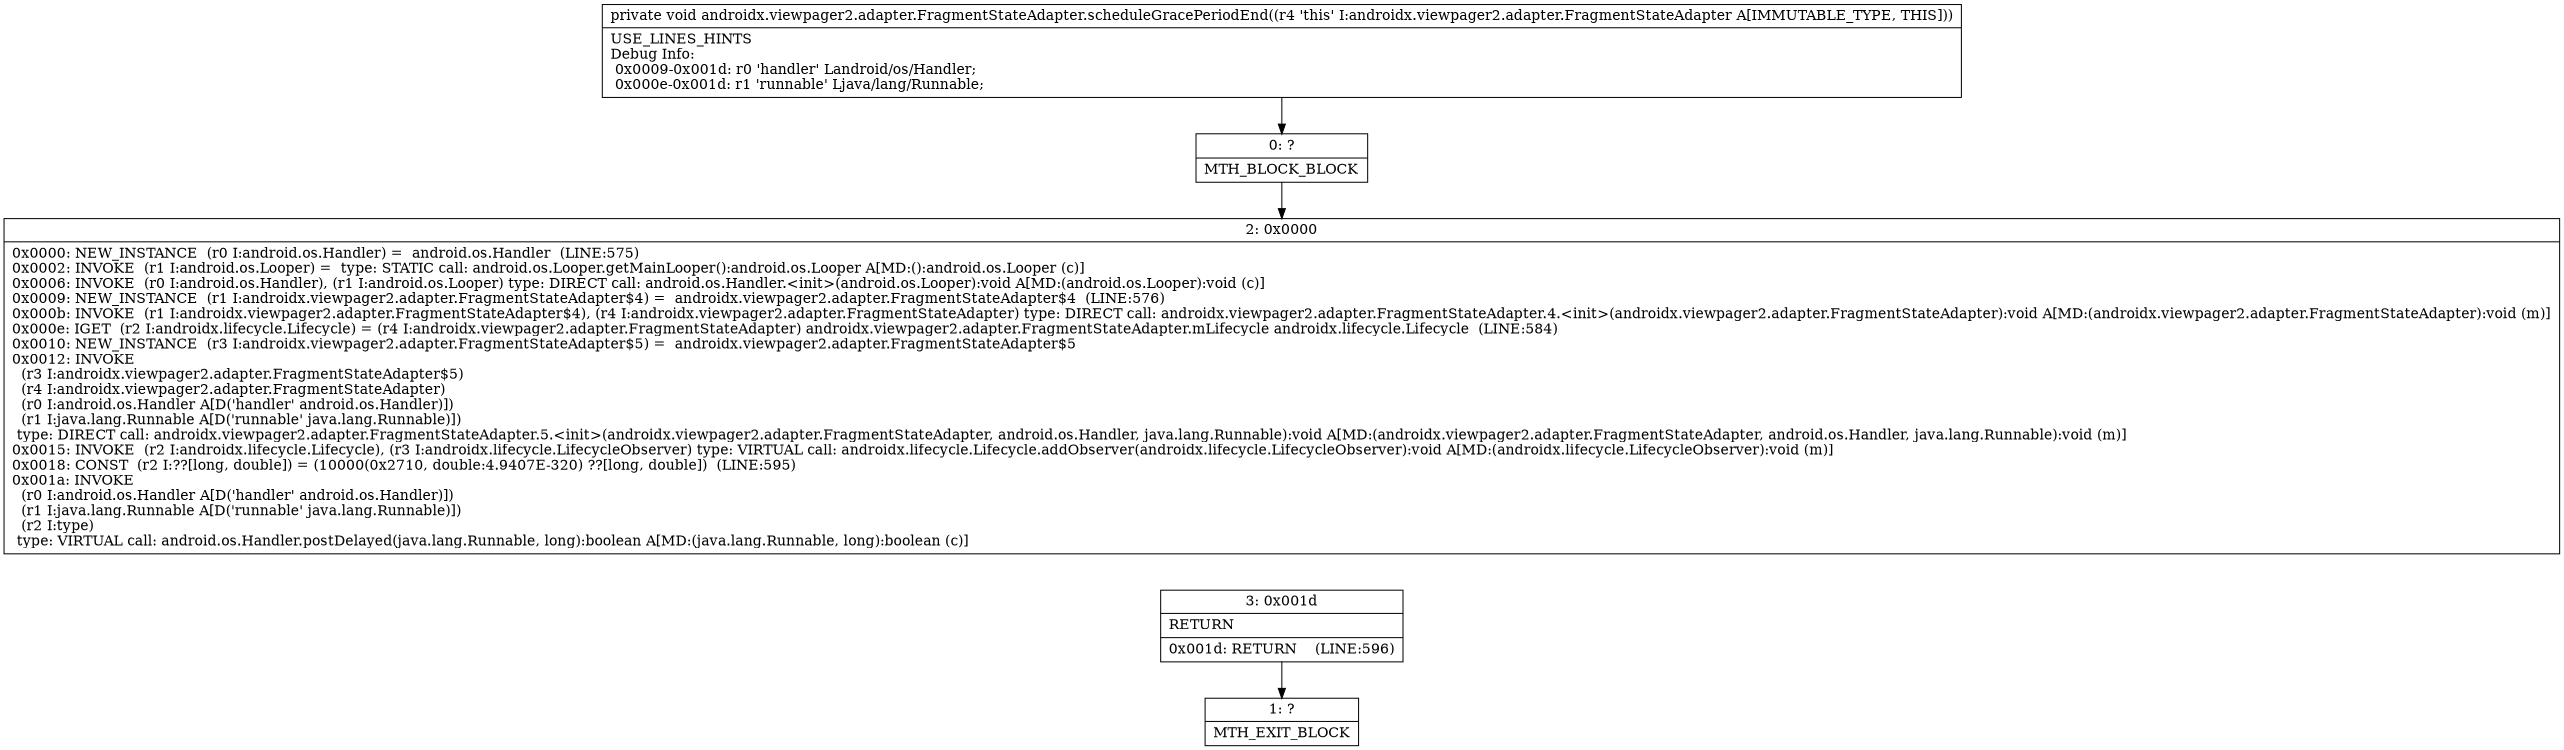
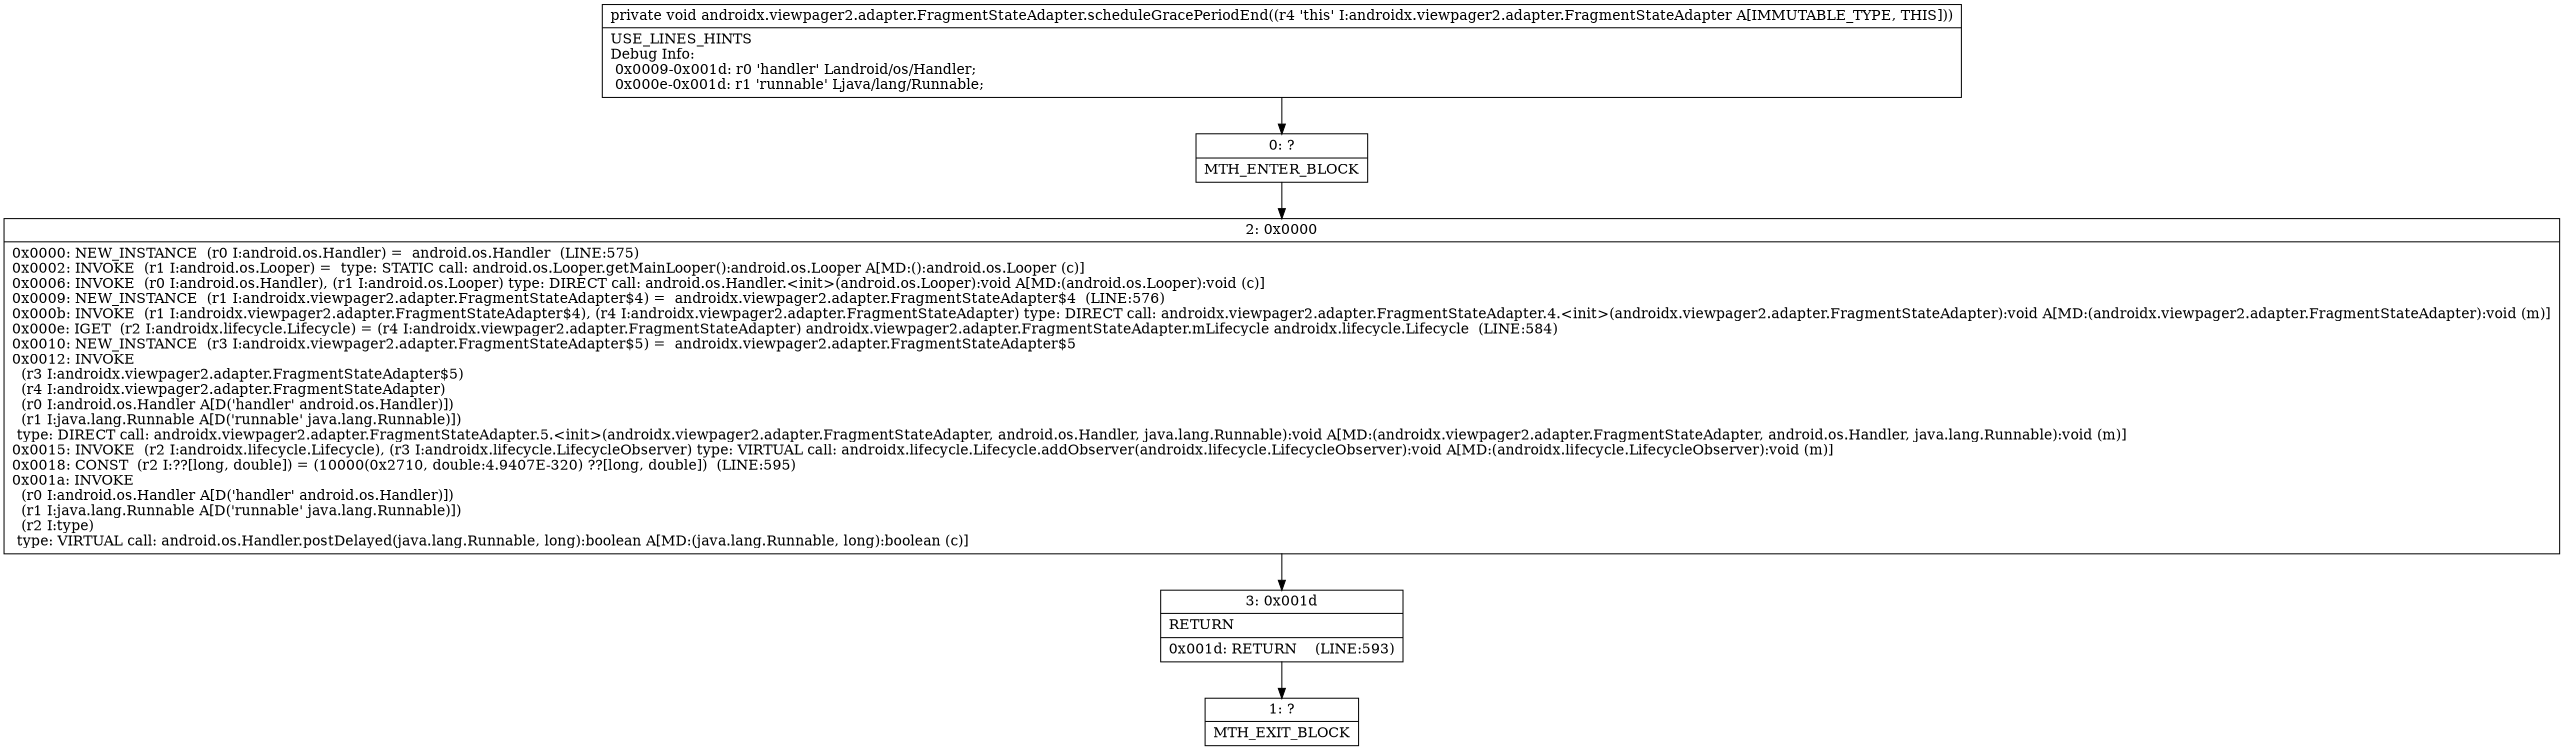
node "0: ?": text "MTH_BLOCK_BLOCK" -> "MTH_ENTER_BLOCK"
edge "2: 0x0000" -> "3: 0x001d": added
node "3: 0x001d": text "0x001d: RETURN    (LINE:596)" -> "0x001d: RETURN    (LINE:593)"
